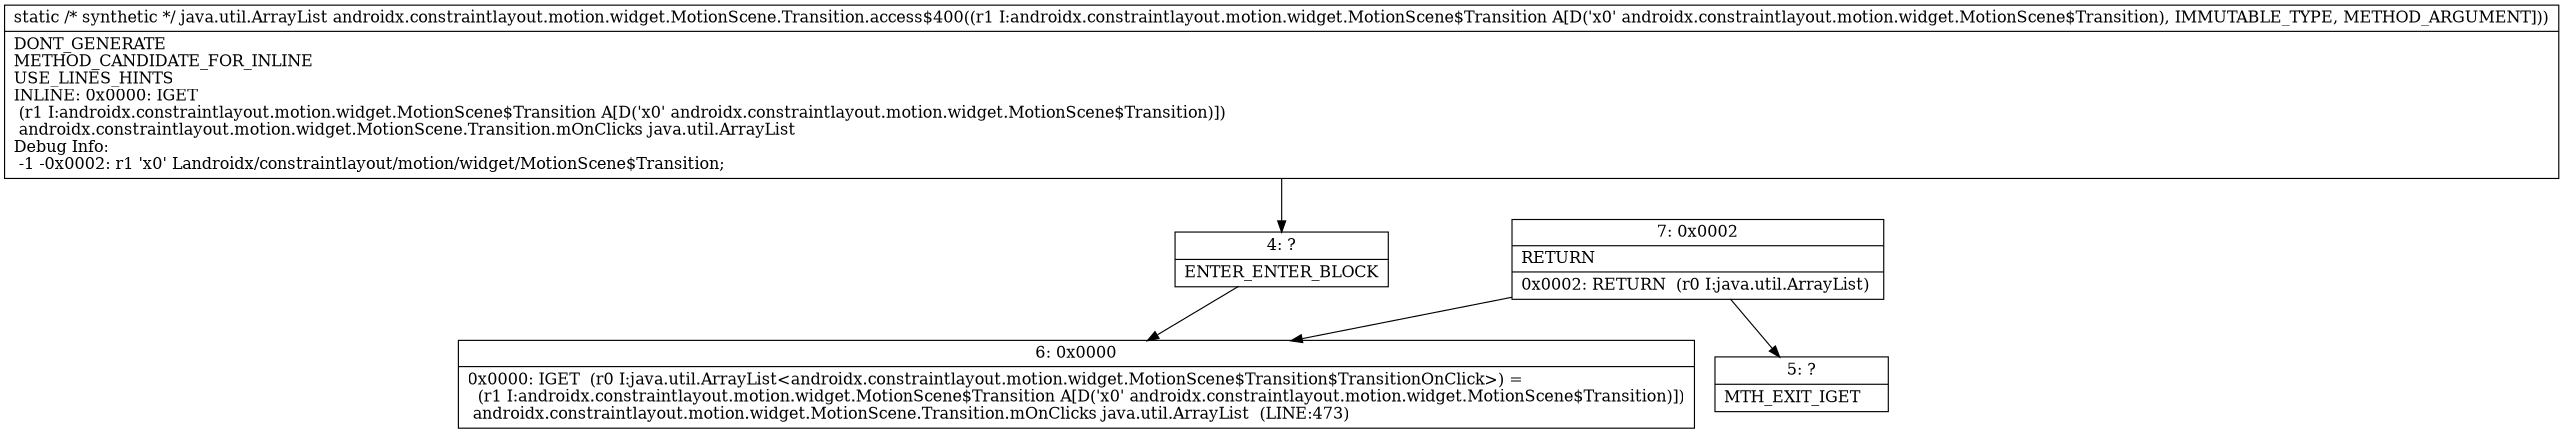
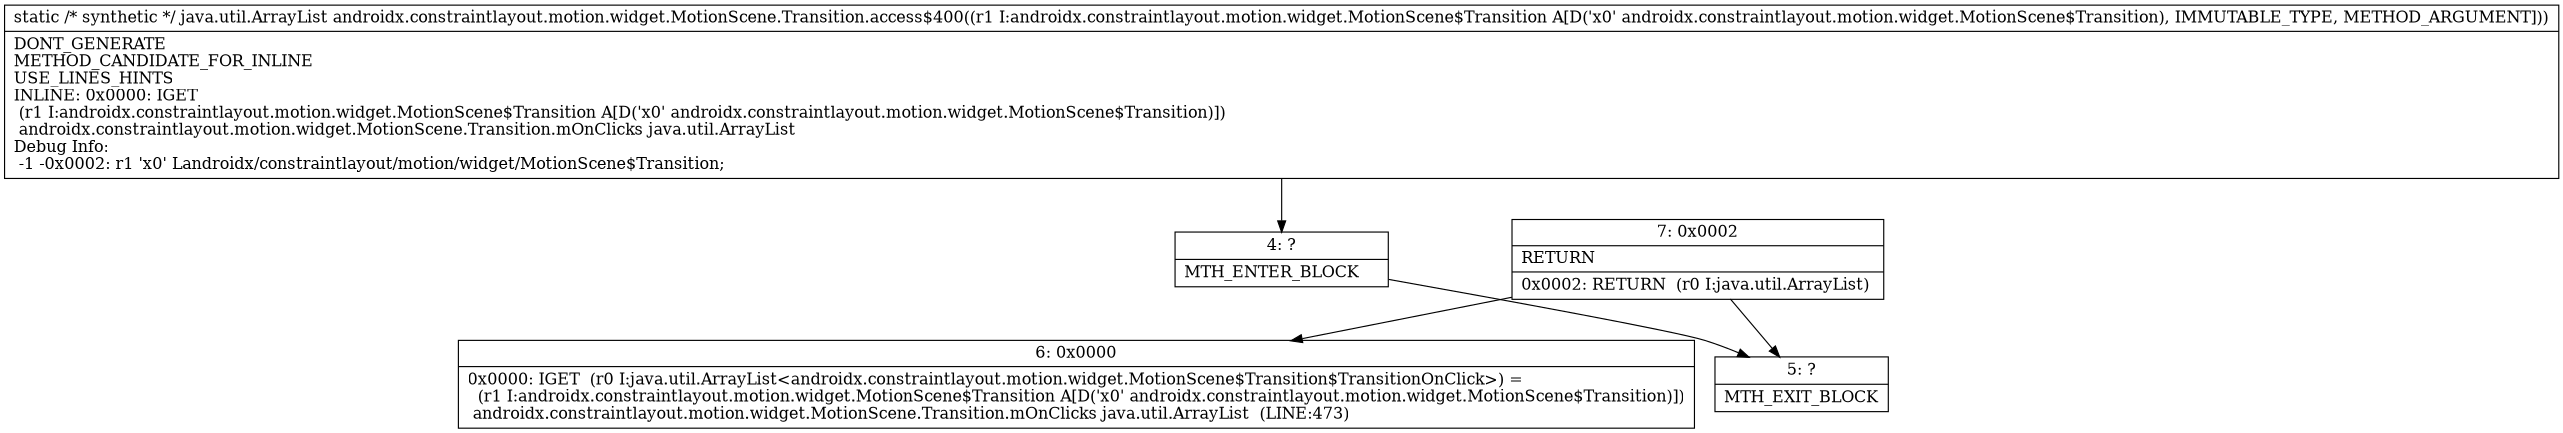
node "4: ?": text "ENTER_ENTER_BLOCK" -> "MTH_ENTER_BLOCK"
edge "4: ?" -> "6: 0x0000": now "4: ?" -> "5: ?"
node "5: ?": text "MTH_EXIT_IGET" -> "MTH_EXIT_BLOCK"
